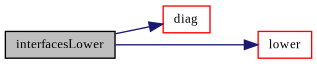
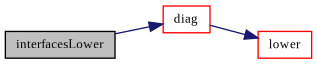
edge "interfacesLower" -> "lower": now "diag" -> "lower"
